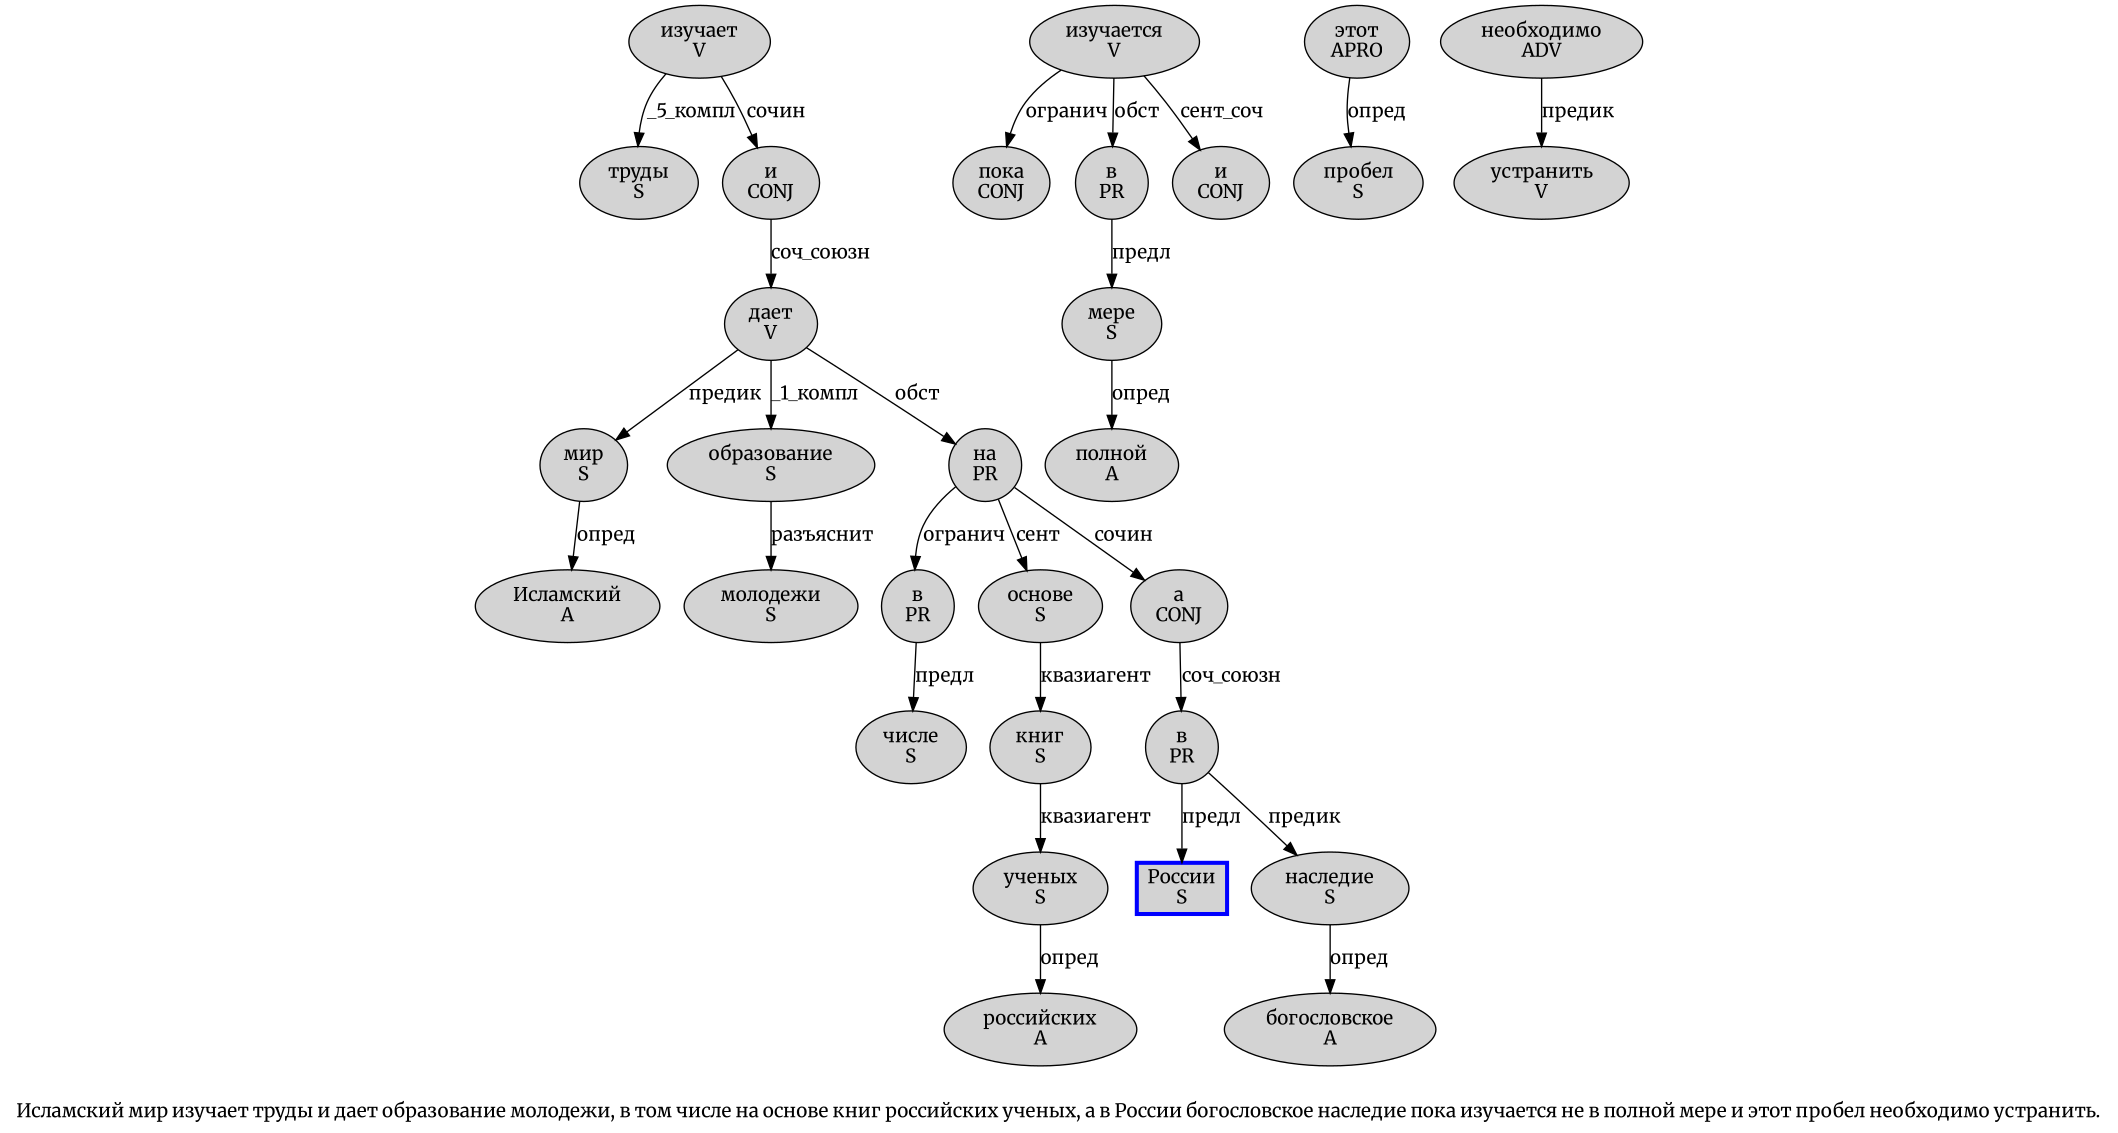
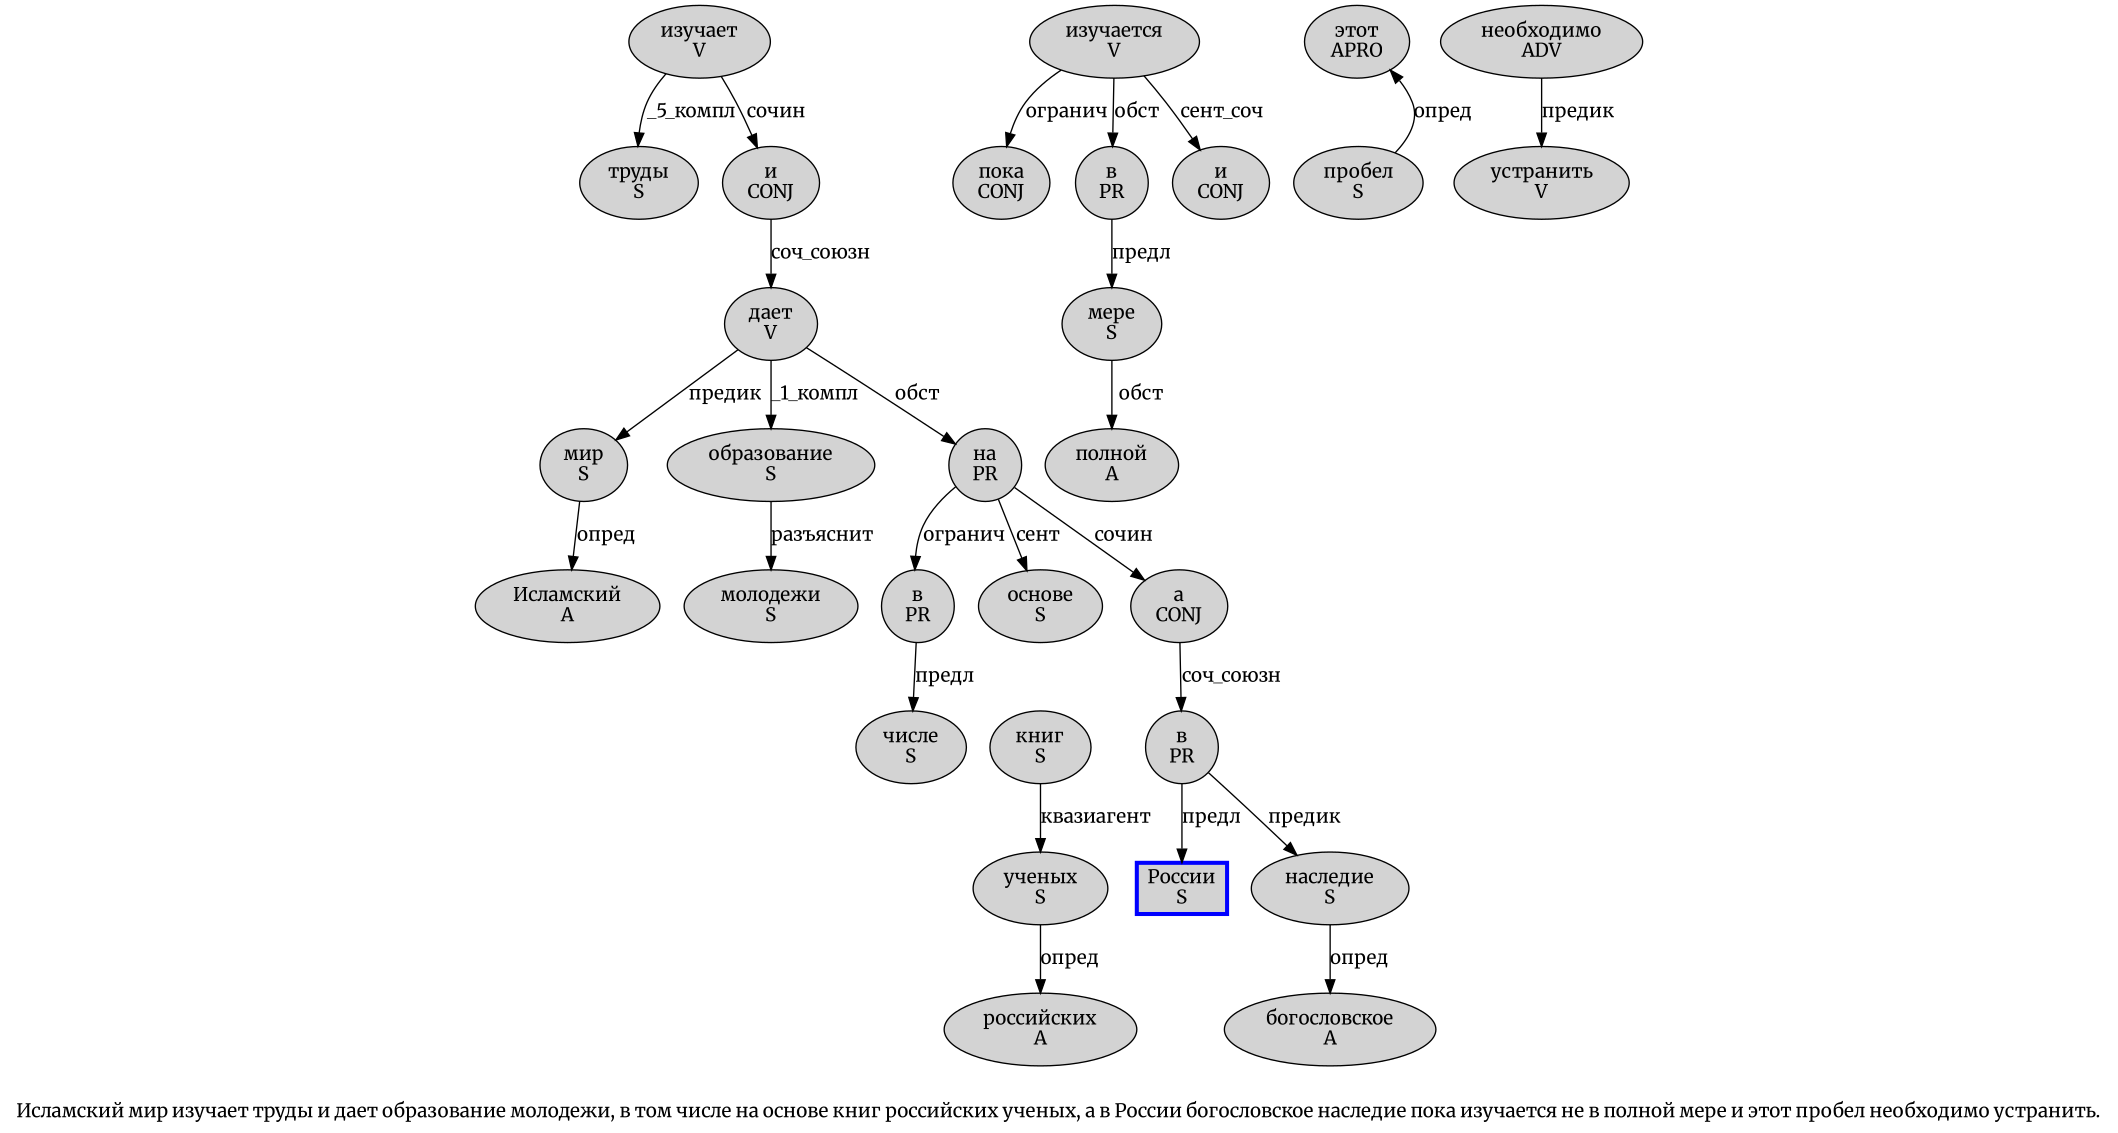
edge "этот APRO" -> "пробел S": reversed
edge "мере S" -> "полной A": label "опред" -> "обст"
edge "основе S" -> "книг S": removed, label "квазиагент"
